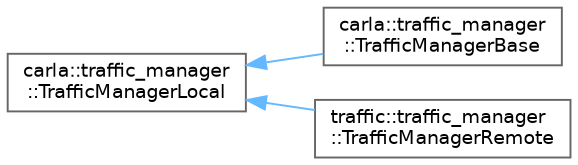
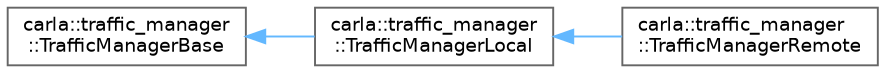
edge "carla::traffic_manager ::TrafficManagerBase" -> "carla::traffic_manager ::TrafficManagerLocal": reversed
node "traffic::traffic_manager ::TrafficManagerRemote": label "traffic::traffic_manager ::TrafficManagerRemote" -> "carla::traffic_manager ::TrafficManagerRemote"
